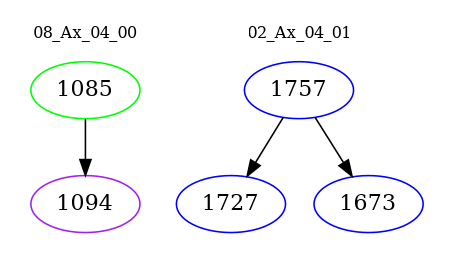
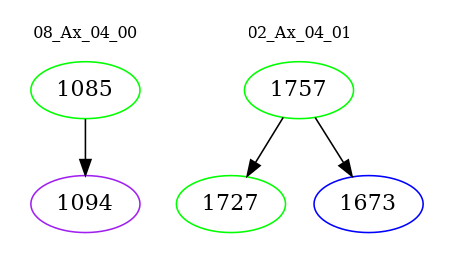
node "1757": color blue -> green
node "1727": color blue -> green
